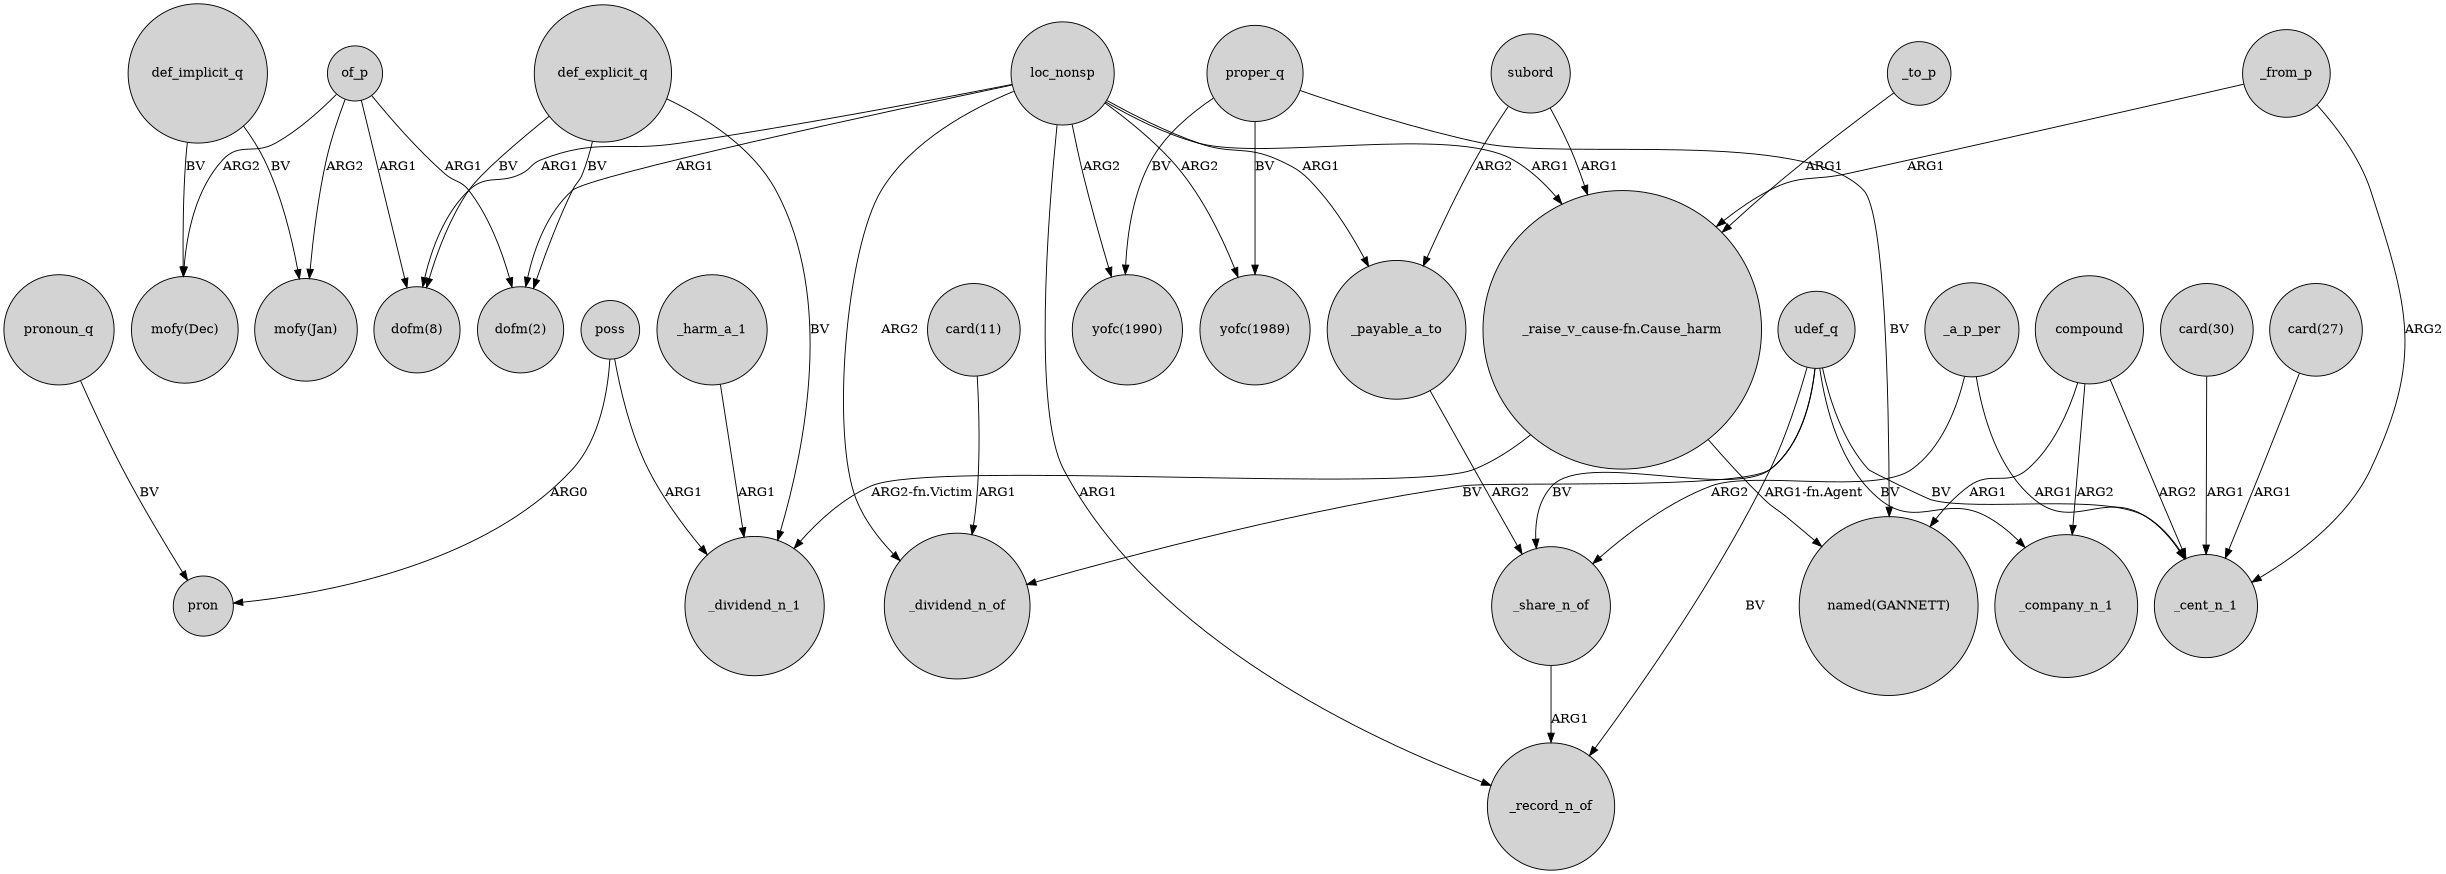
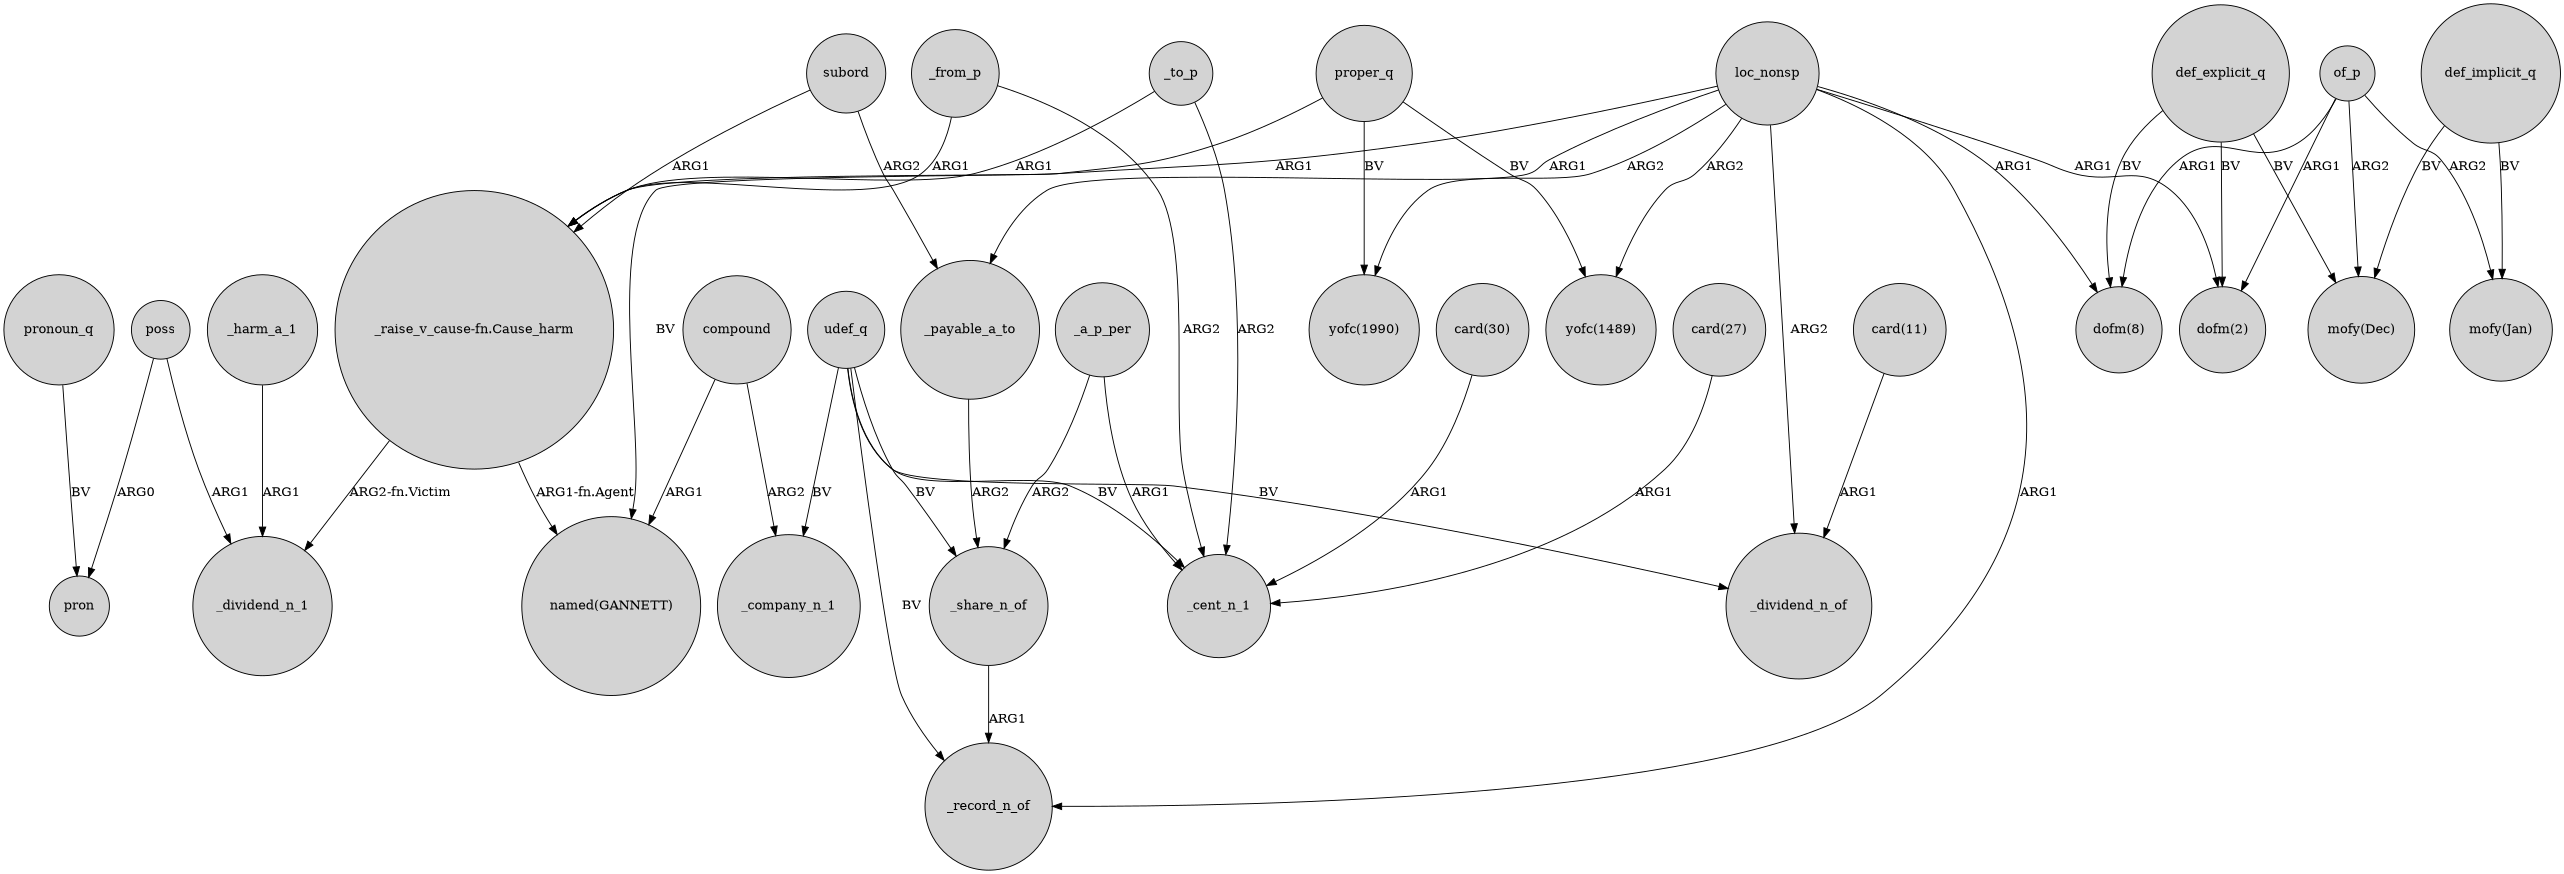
edge "def_explicit_q" -> "_dividend_n_1": now "def_explicit_q" -> "mofy(Dec)"
node "yofc(1989)": label "yofc(1989)" -> "yofc(1489)"
edge "compound" -> "_cent_n_1": now "_to_p" -> "_cent_n_1"
